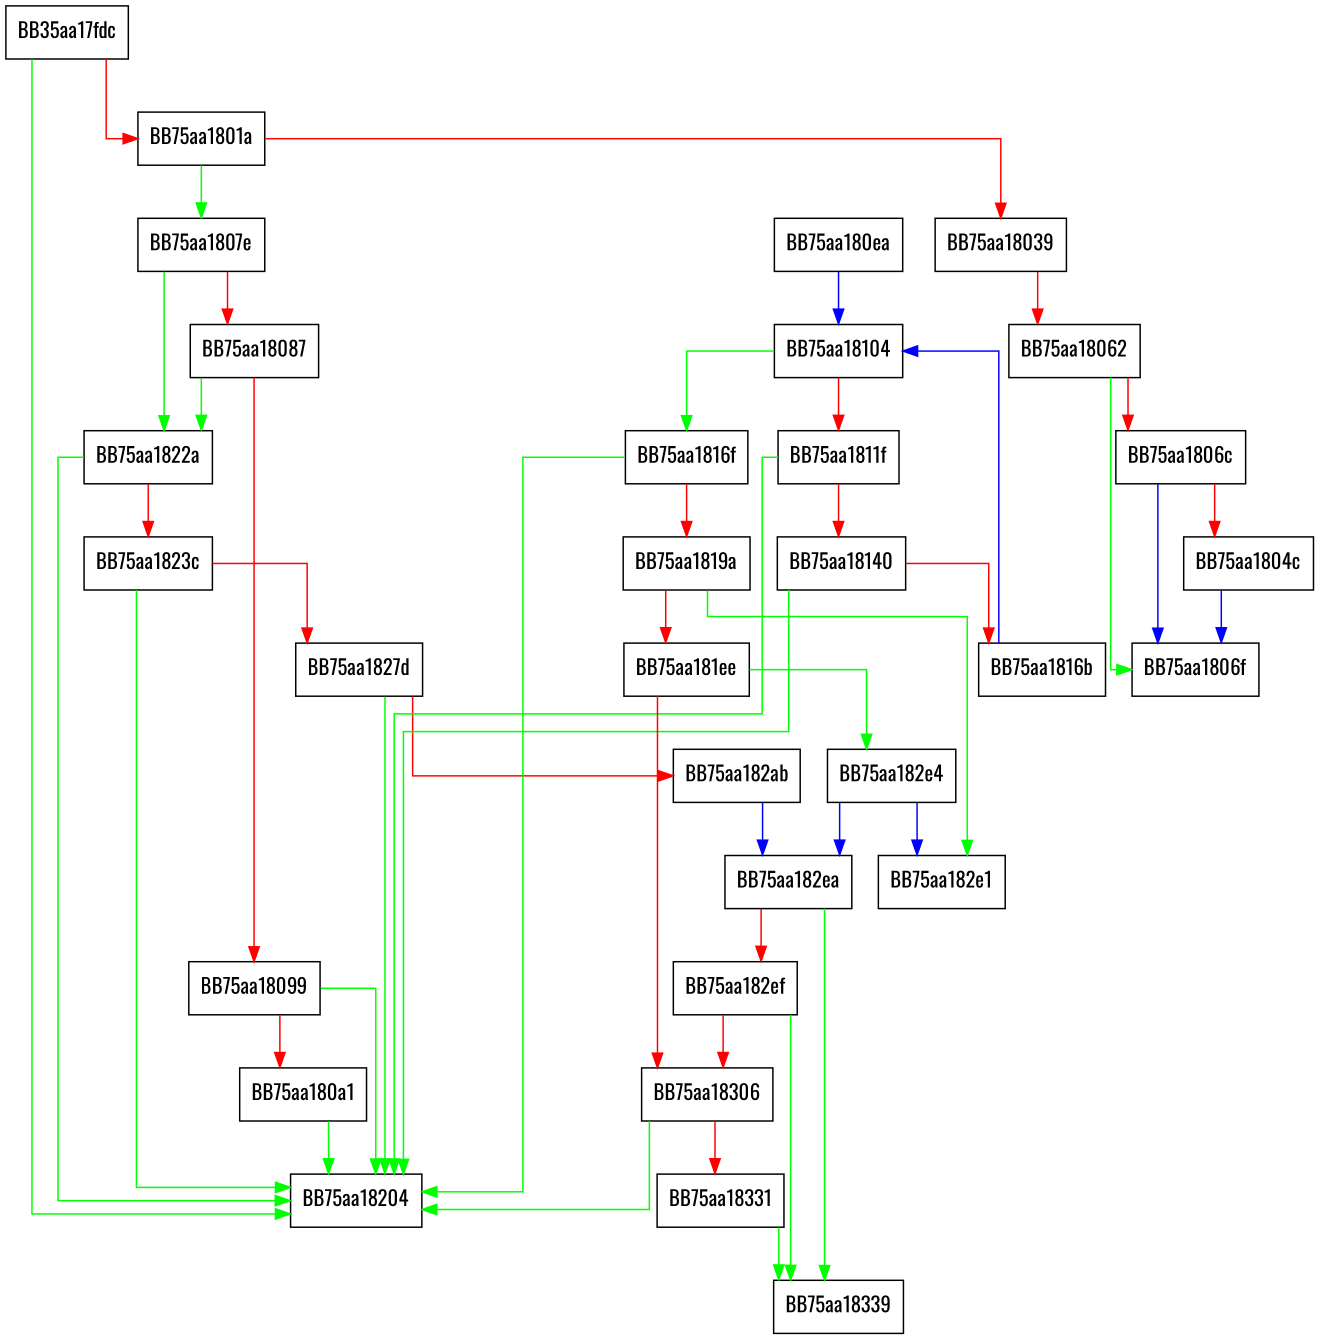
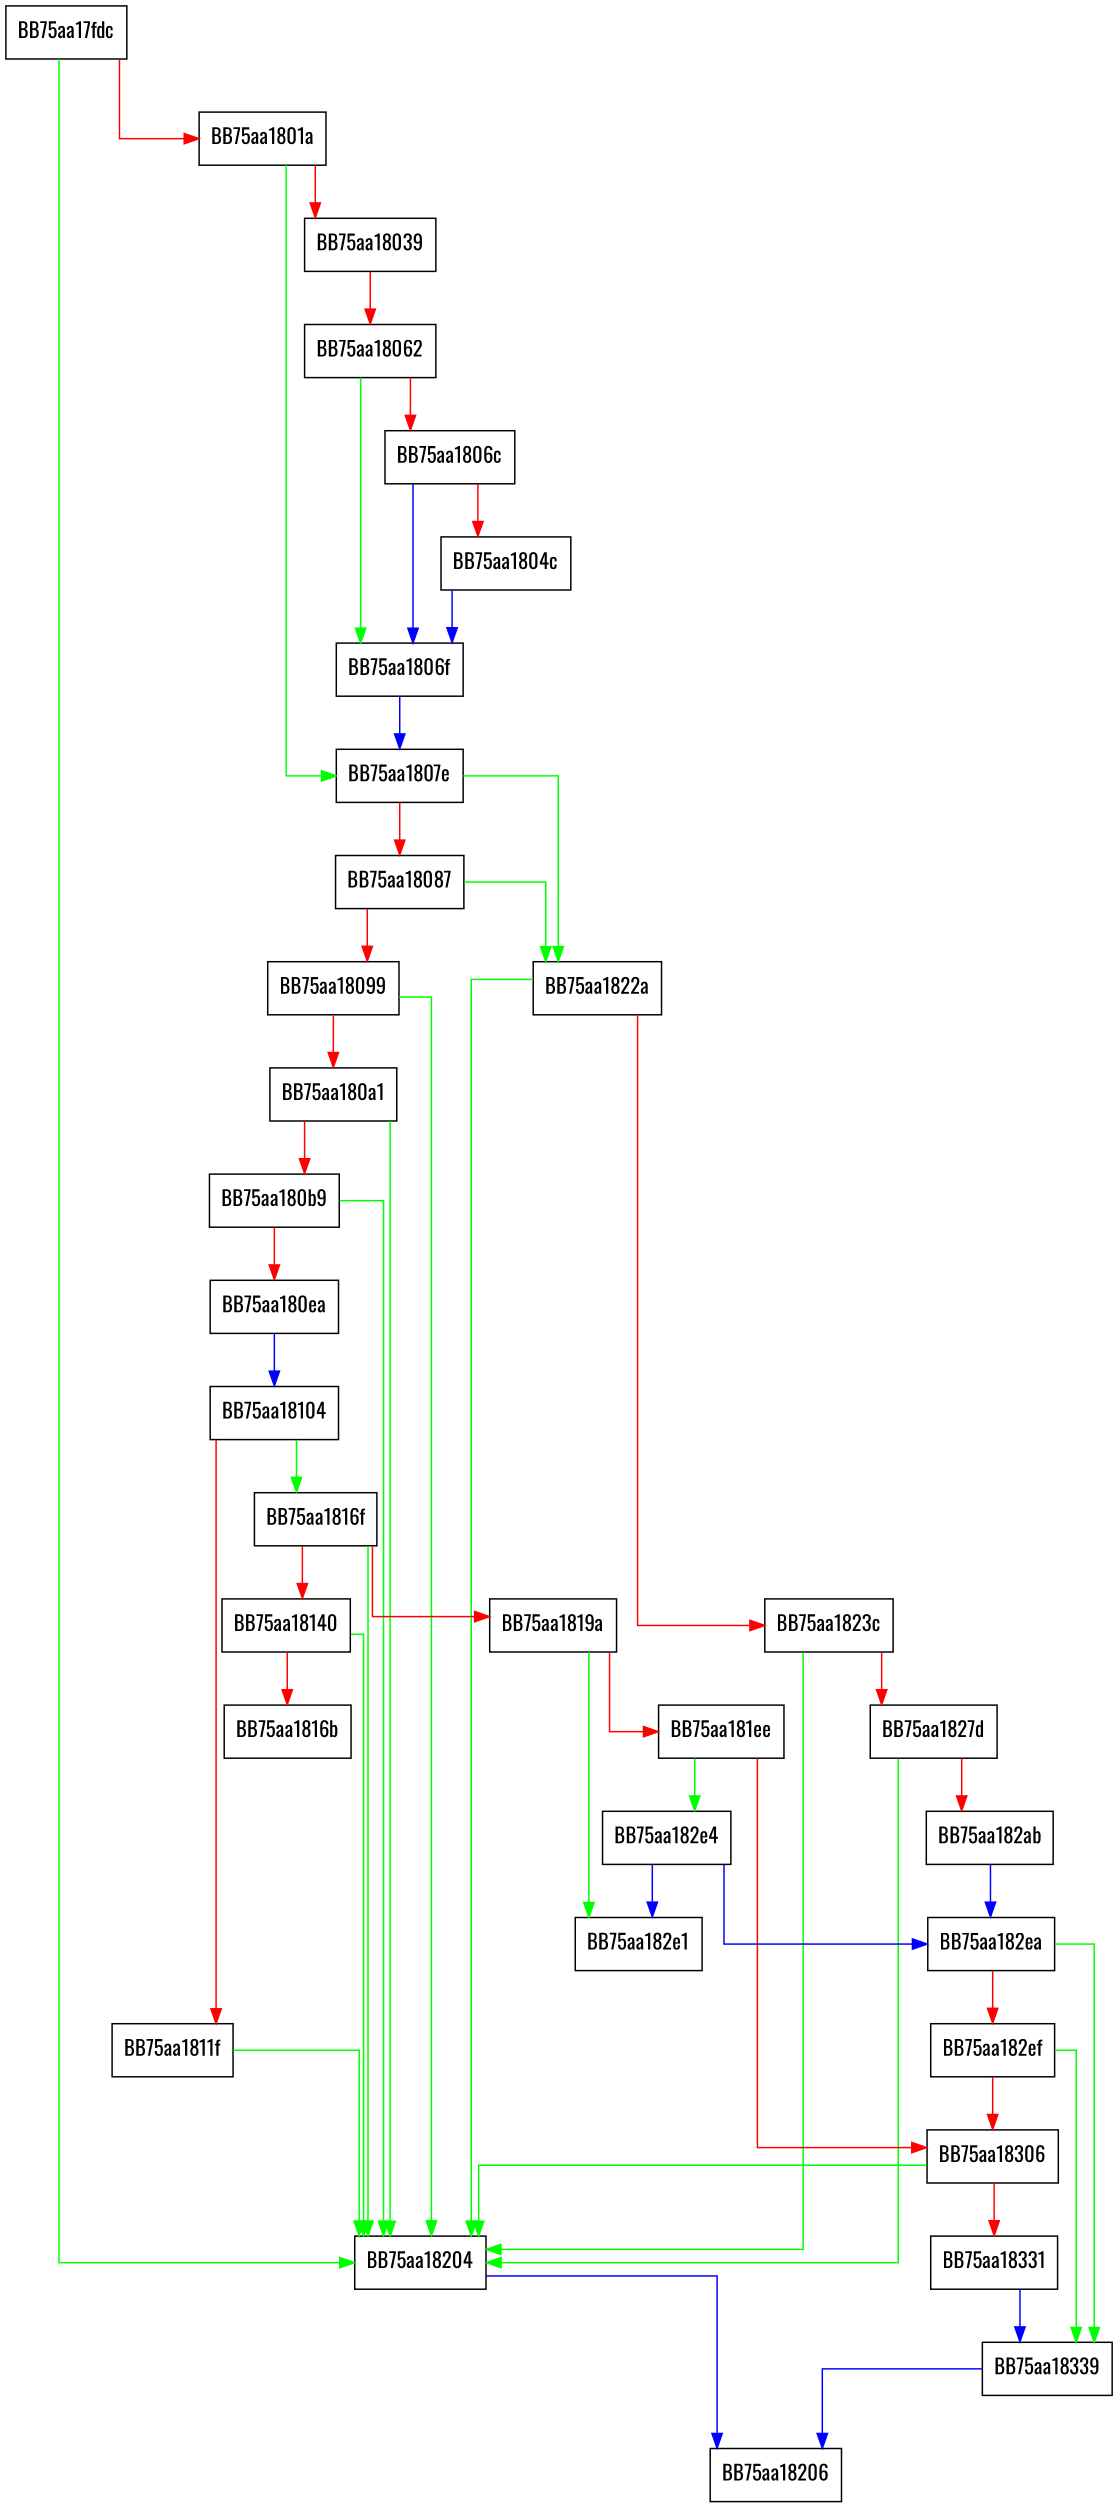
node "BB35aa17fdc": label "BB35aa17fdc" -> "BB75aa17fdc"
edge "BB75aa1816b" -> "BB75aa18104": removed
edge "BB75aa1811f" -> "BB75aa18140": now "BB75aa1816f" -> "BB75aa18140"
edge "BB75aa1806f" -> "BB75aa1807e": added
node "BB75aa180b9": added
edge "BB75aa18331" -> "BB75aa18339": color green -> blue
node "BB75aa18206": added
